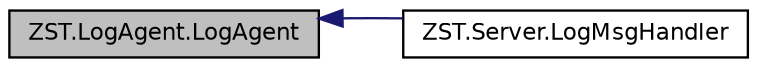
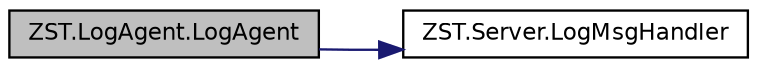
edge "ZST.Server.LogMsgHandler" -> "ZST.LogAgent.LogAgent": reversed
